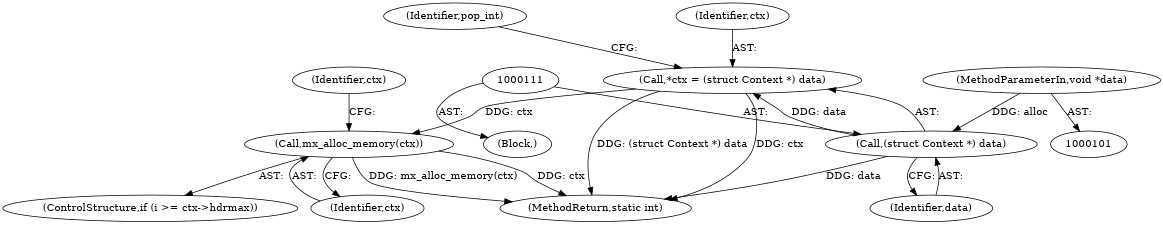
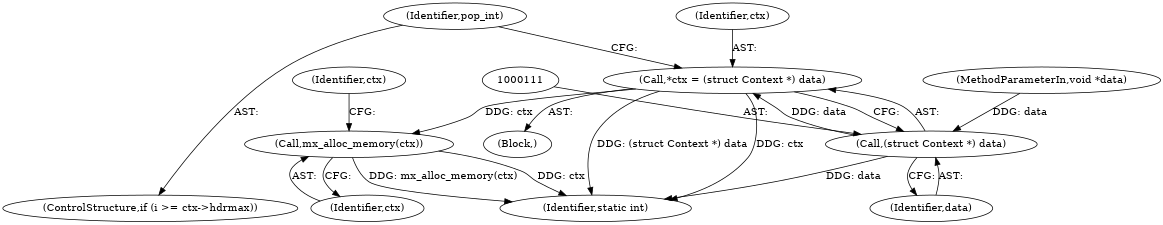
edge "(Call,*ctx = (struct Context *) data)" -> "(Call,(struct Context *) data)": added, label "CFG:"
edge "1000111" -> "(Block,)": now "(Call,*ctx = (struct Context *) data)" -> "(Block,)"
edge "(MethodParameterIn,void *data)" -> "(Call,(struct Context *) data)": label "DDG: alloc" -> "DDG: data"
node "1000101": removed
edge "(Call,mx_alloc_memory(ctx))" -> "(ControlStructure,if (i >= ctx->hdrmax))": now "(Identifier,pop_int)" -> "(ControlStructure,if (i >= ctx->hdrmax))"
node "(MethodReturn,static int)": label "(MethodReturn,static int)" -> "(Identifier,static int)"
